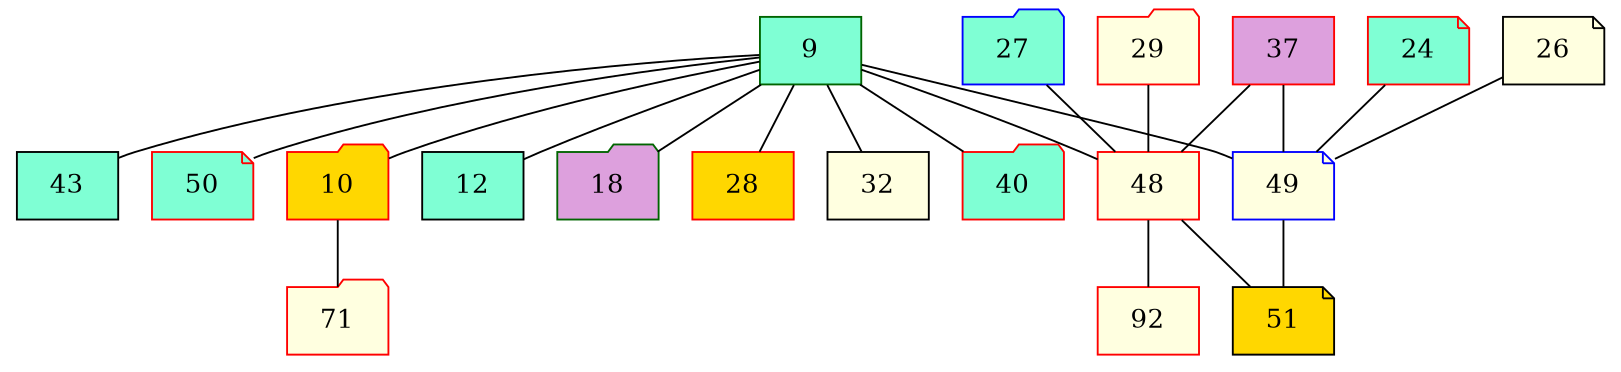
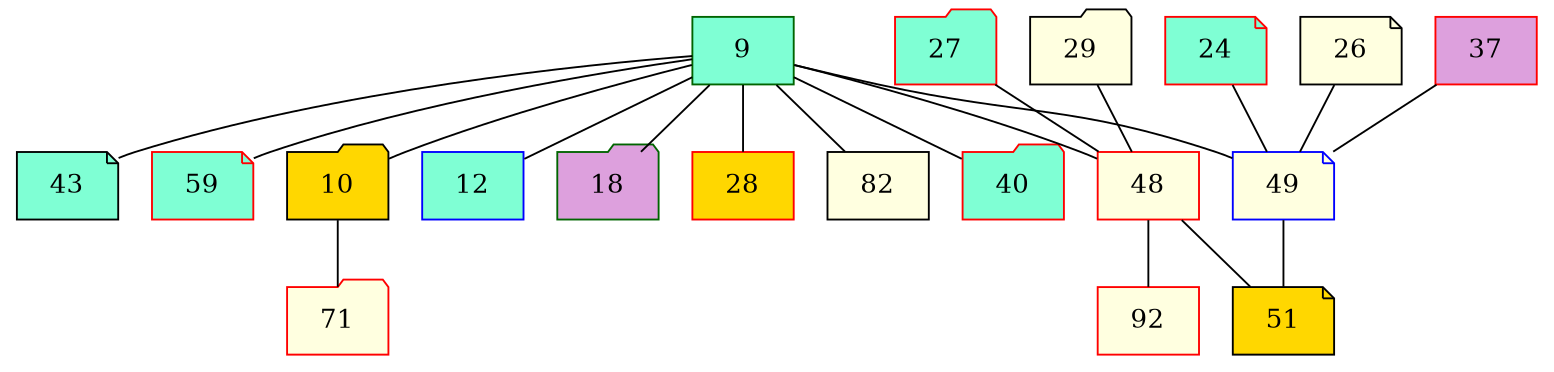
node "27": color blue -> red
node "29": color red -> black
edge "37" -- "48": removed
node "43": shape box -> note
node "50": label "50" -> "59"
node "10": color red -> black
node "12": color black -> blue
node "32": label "32" -> "82"
